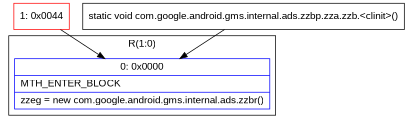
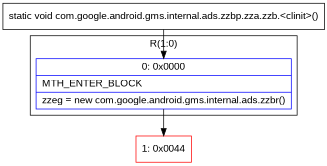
edge "1: 0x0044" -> "0: 0x0000": reversed
